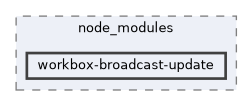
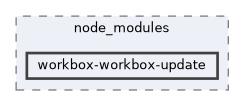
node "workbox-broadcast-update": label "workbox-broadcast-update" -> "workbox-workbox-update"
